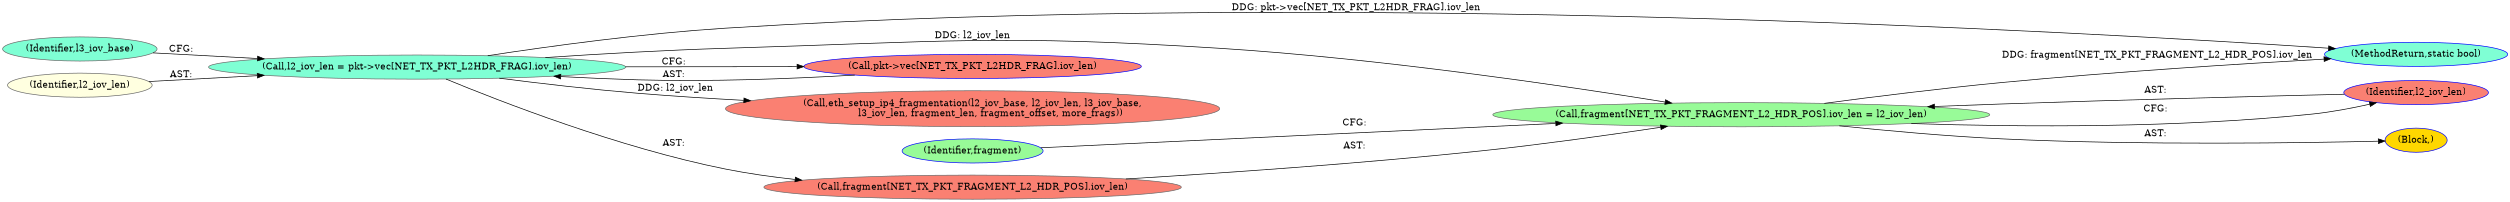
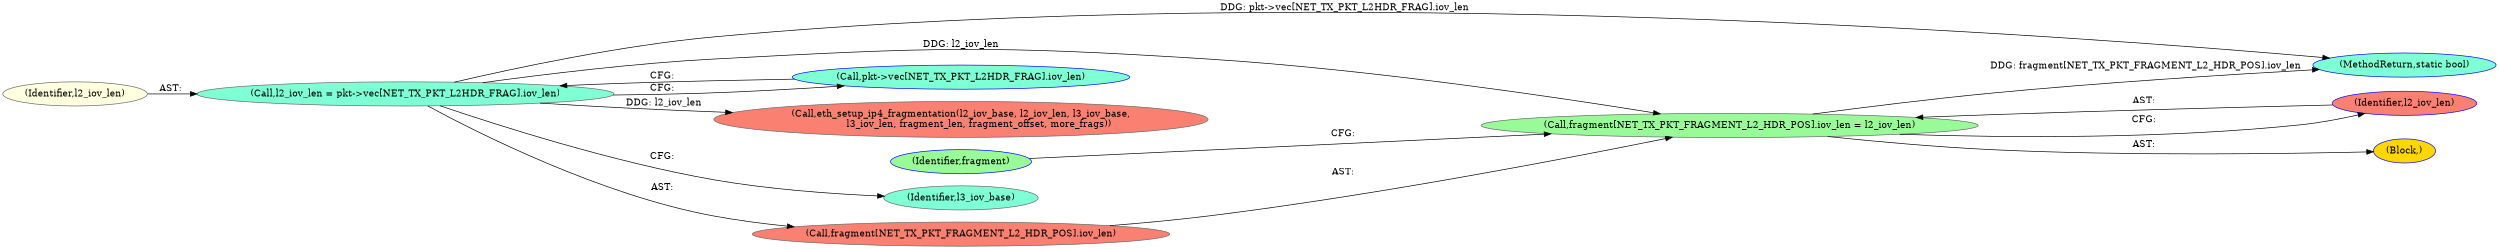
edge "(Identifier,l3_iov_base)" -> "(Call,l2_iov_len = pkt->vec[NET_TX_PKT_L2HDR_FRAG].iov_len)": reversed
node "(Call,pkt->vec[NET_TX_PKT_L2HDR_FRAG].iov_len)": fillcolor salmon -> aquamarine
edge "(Call,pkt->vec[NET_TX_PKT_L2HDR_FRAG].iov_len)" -> "(Call,l2_iov_len = pkt->vec[NET_TX_PKT_L2HDR_FRAG].iov_len)": label "AST: " -> "CFG: "
